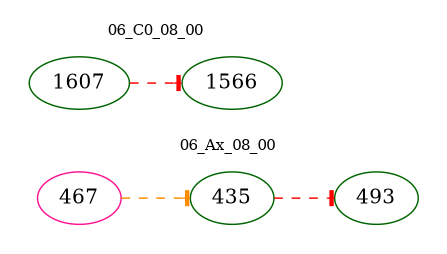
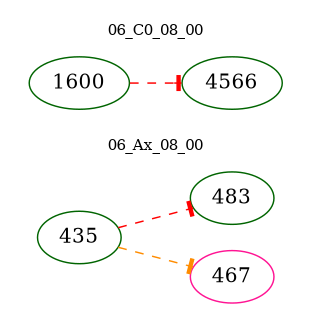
node "1607": label "1607" -> "1600"
node "1566": label "1566" -> "4566"
edge "467" -> "435": reversed
node "493": label "493" -> "483"
